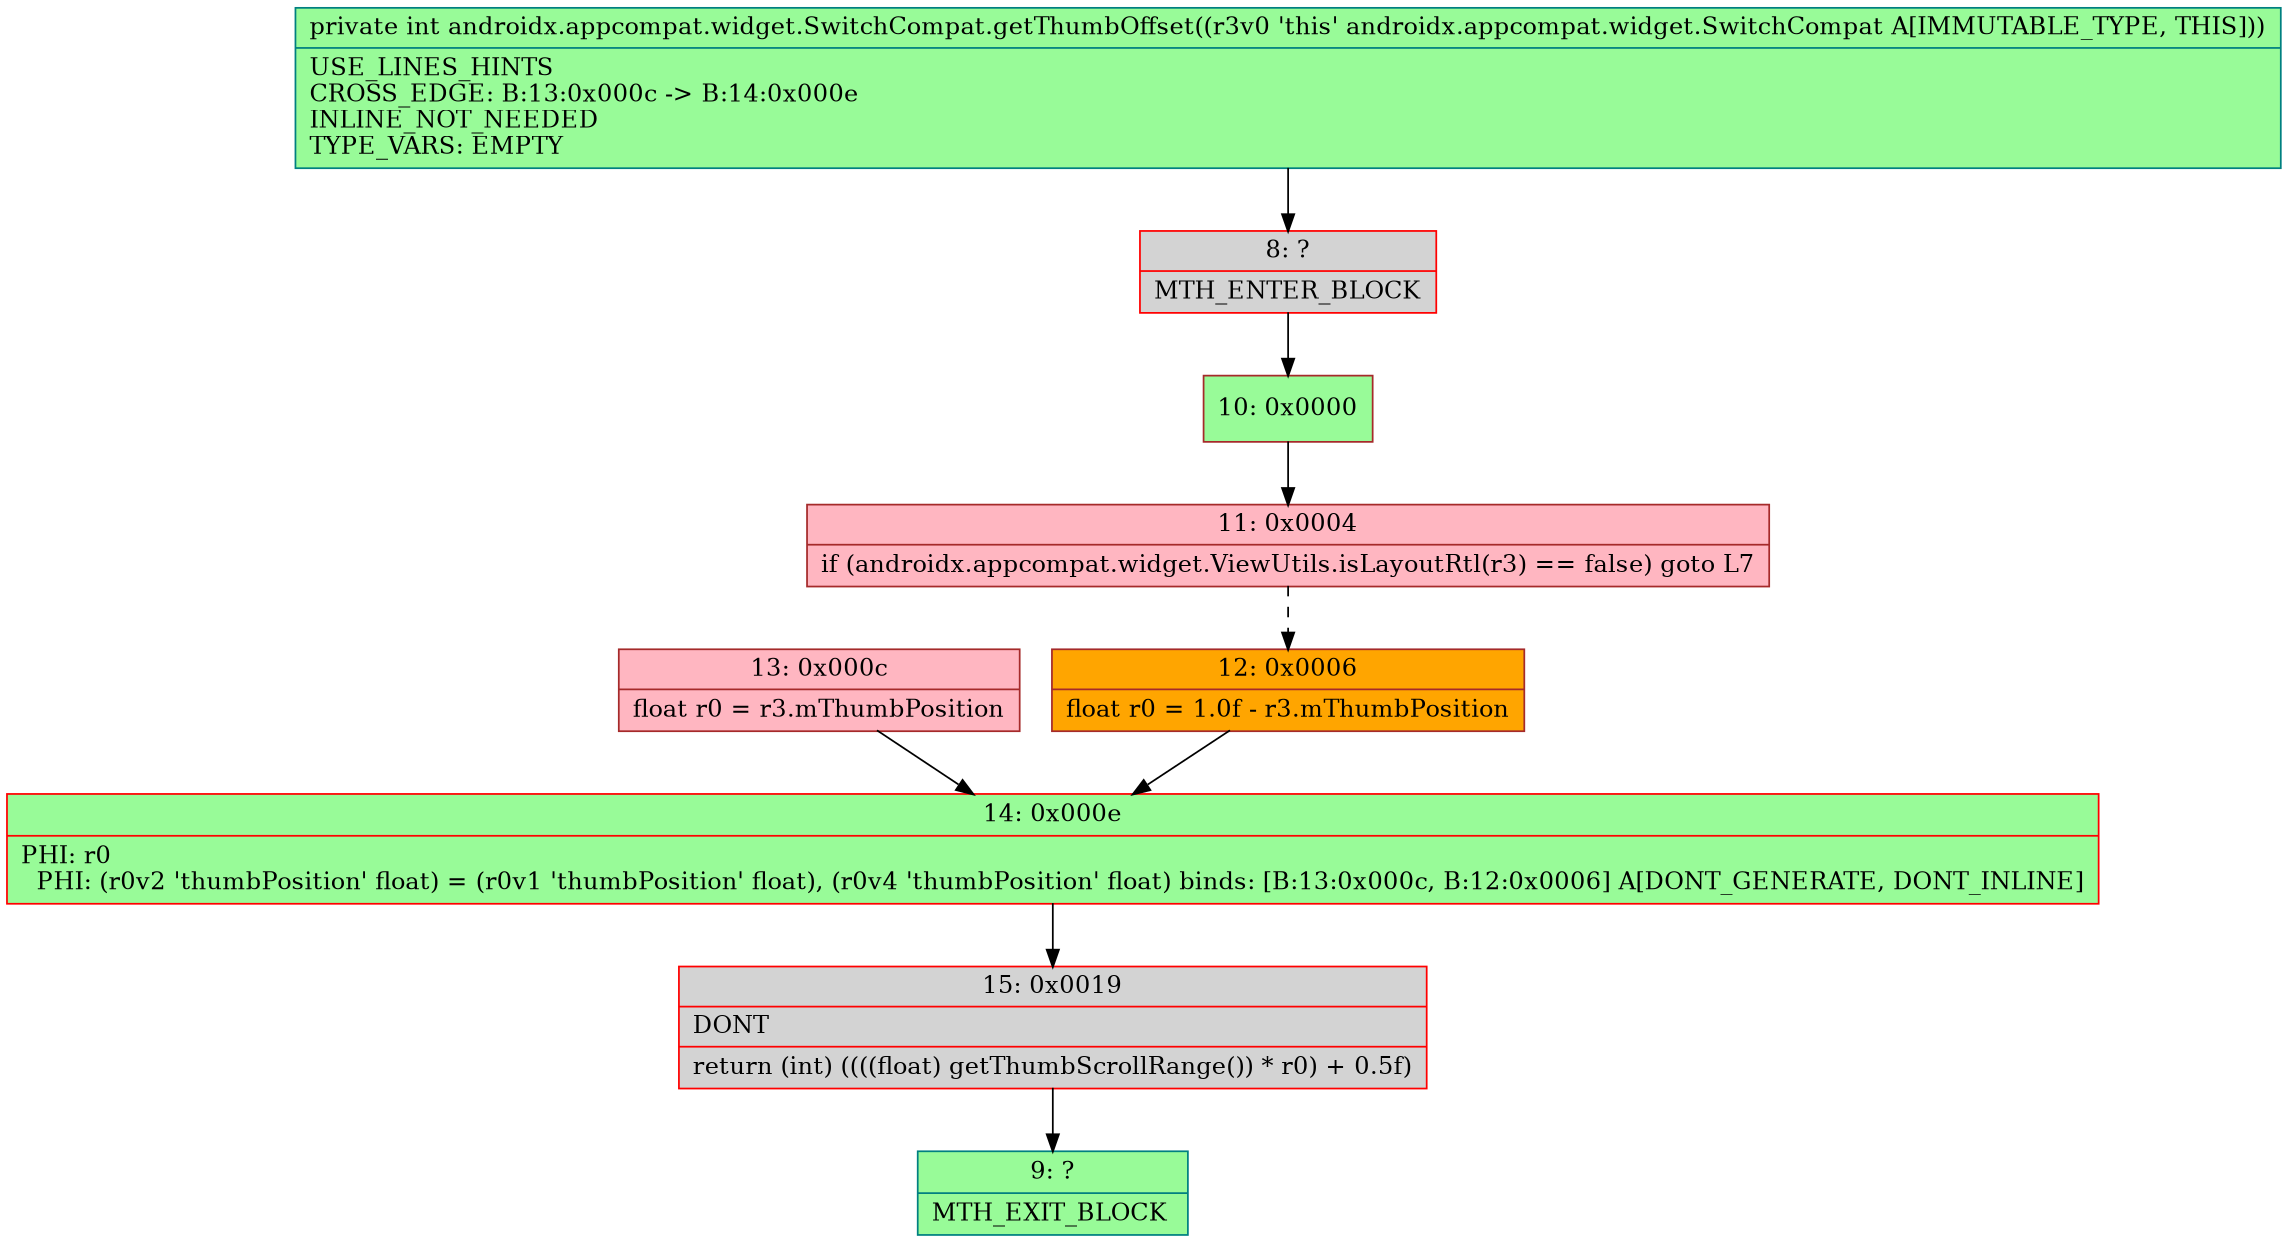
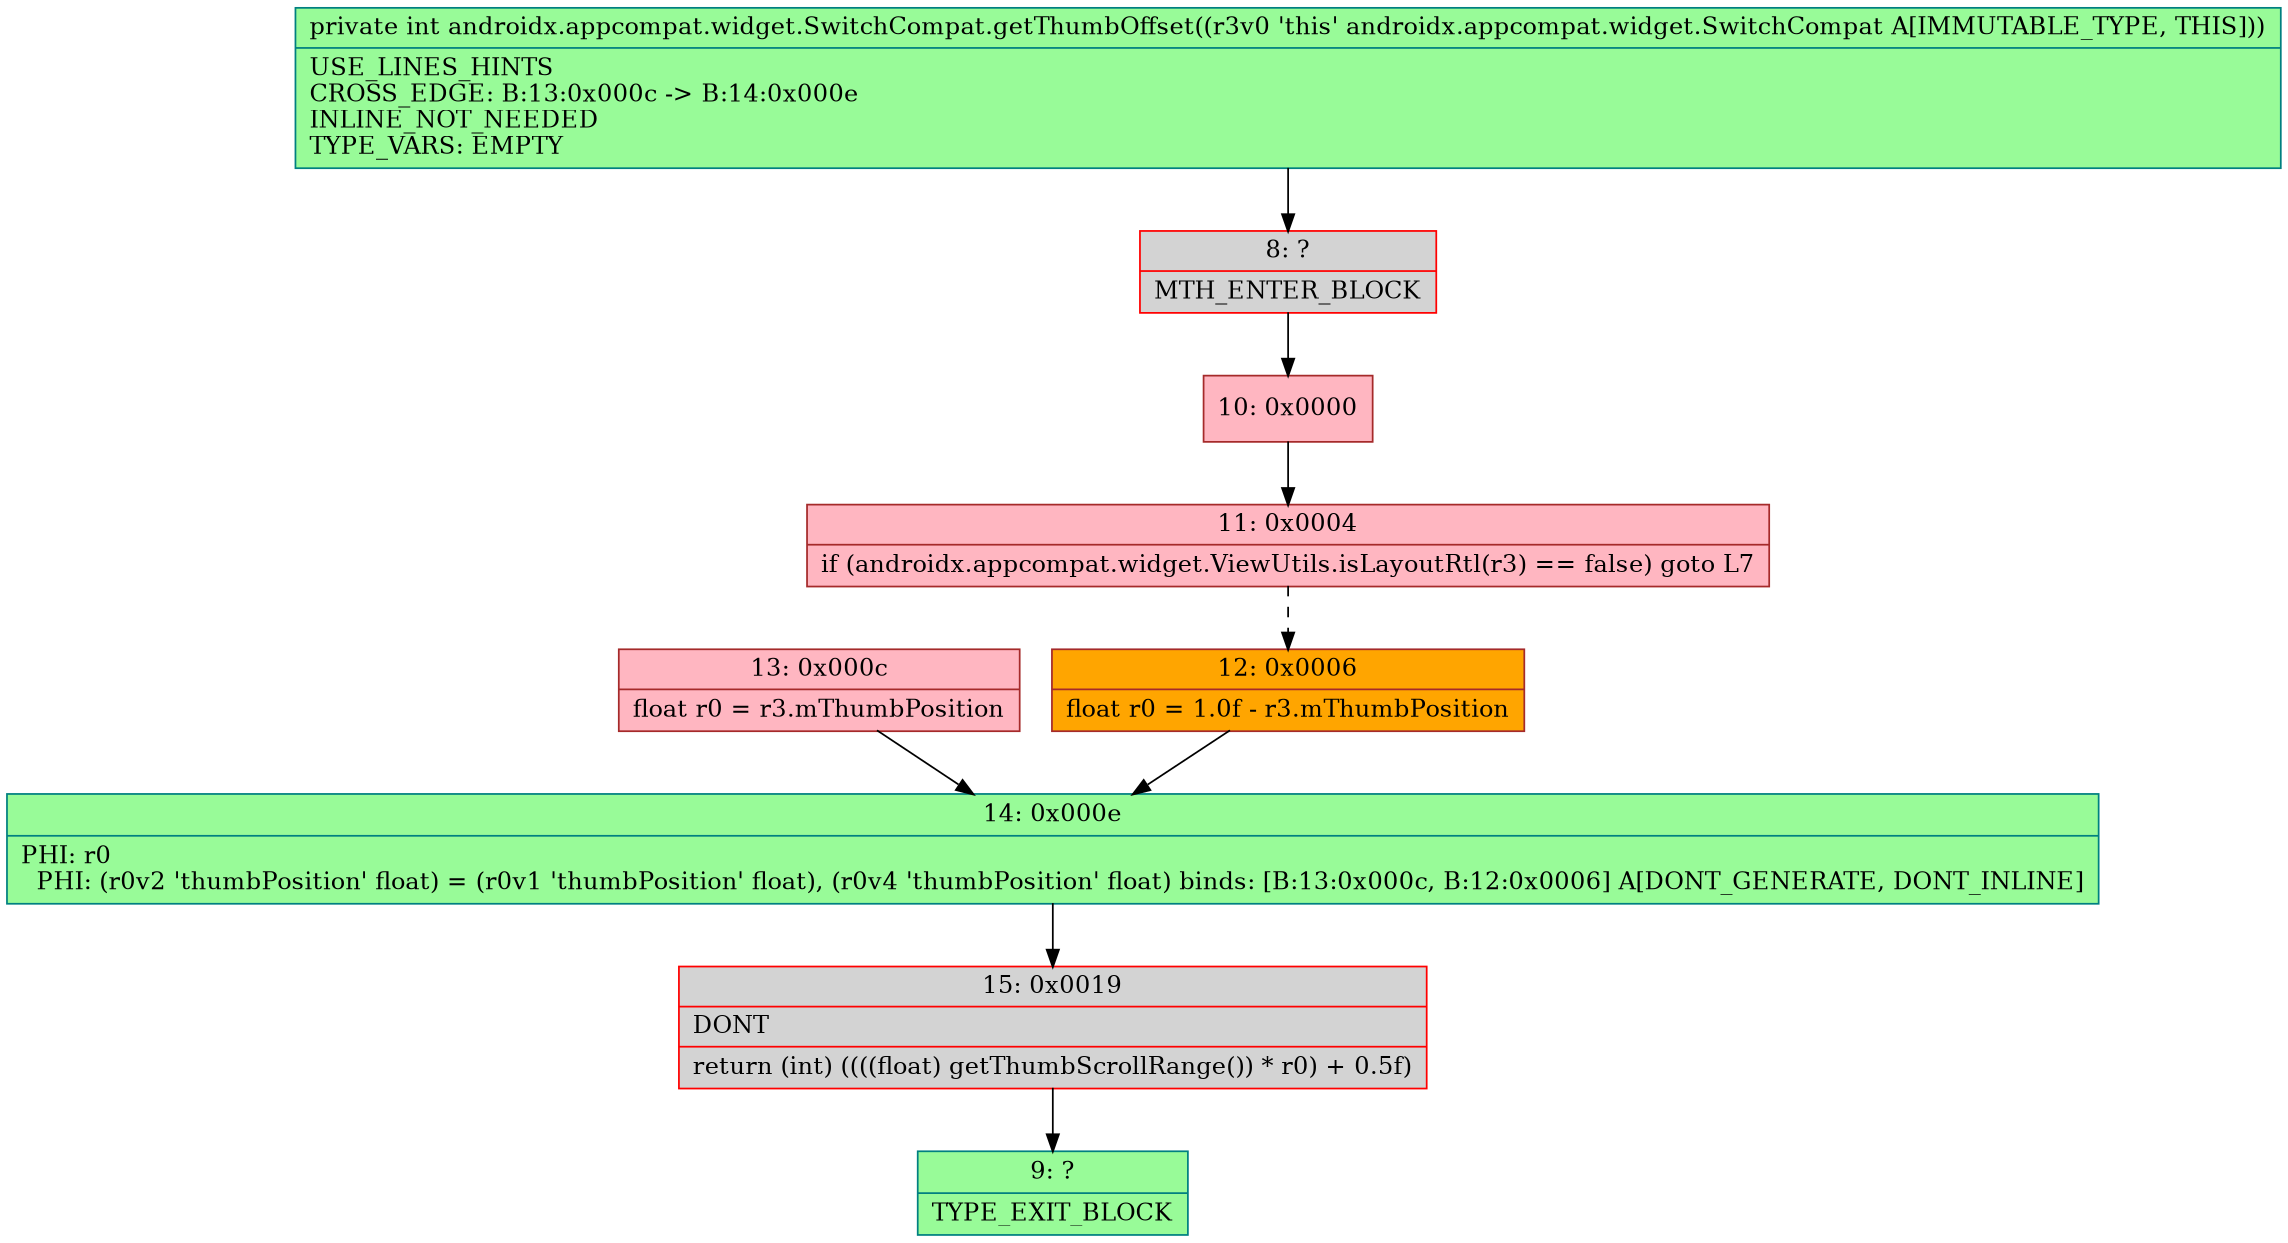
node "10: 0x0000": fillcolor palegreen -> lightpink
node "14: 0x000e": color red -> teal
node "9: ?": text "MTH_EXIT_BLOCK" -> "TYPE_EXIT_BLOCK"
